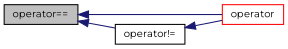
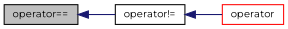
edge "operator" -> "operator==": removed
